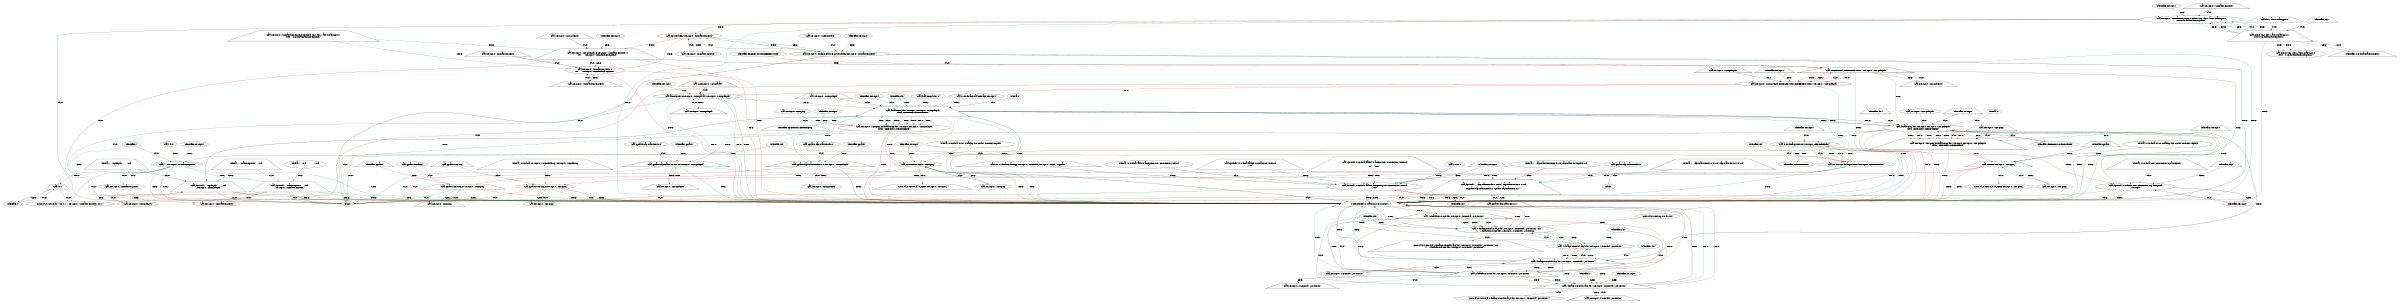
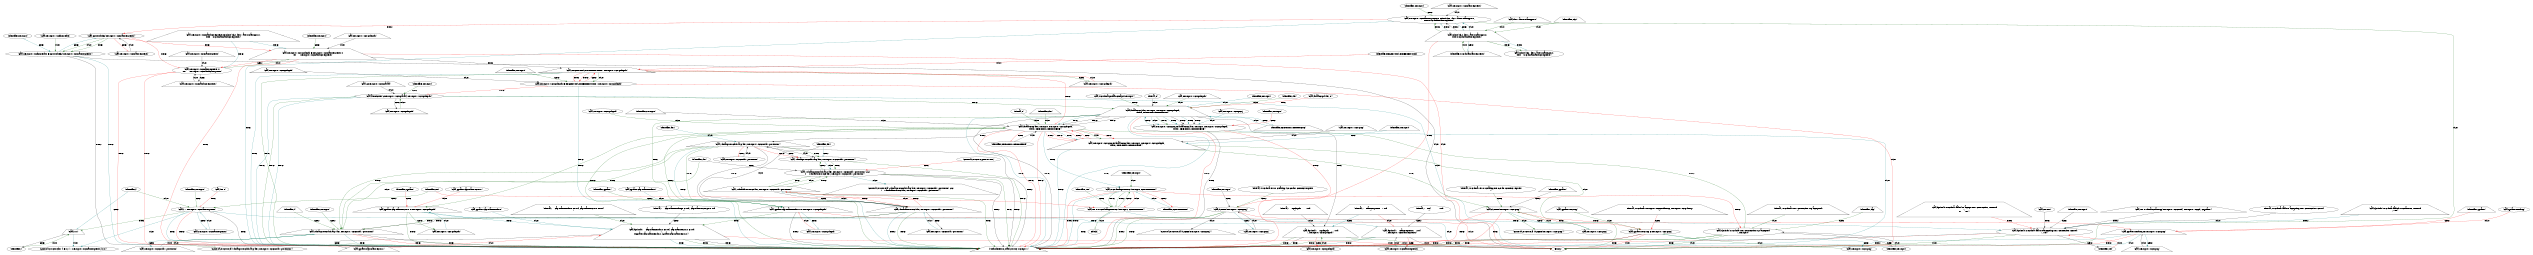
edge "(MethodReturn,static struct svc_xprt *)" -> "(Call,!rdma_ib_or_roce(dev, newxprt->sc_cm_id->port_num))": reversed
